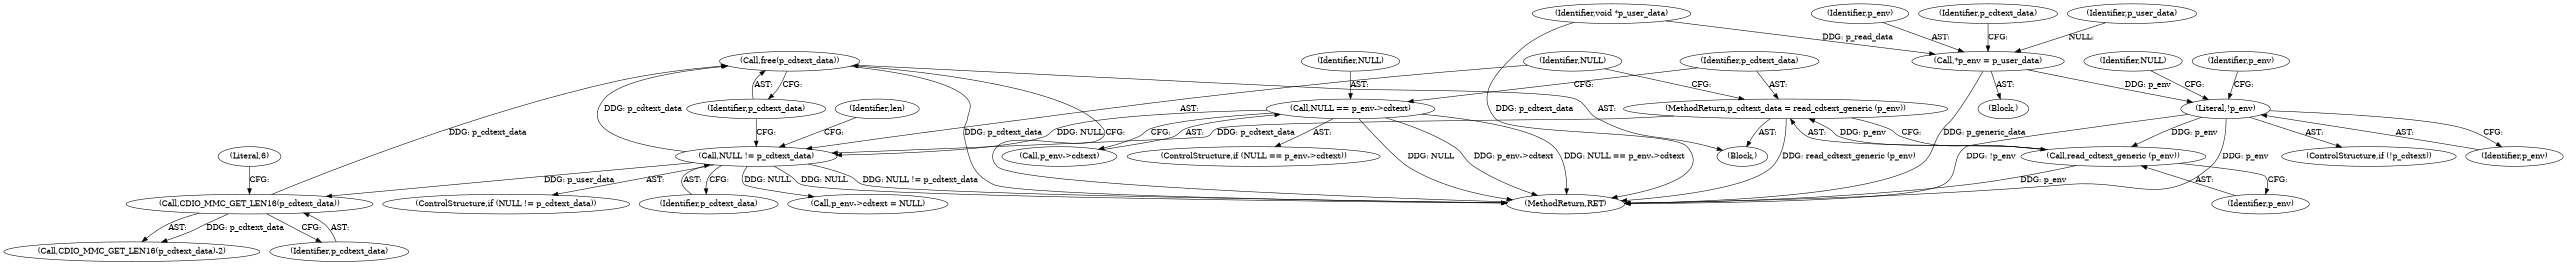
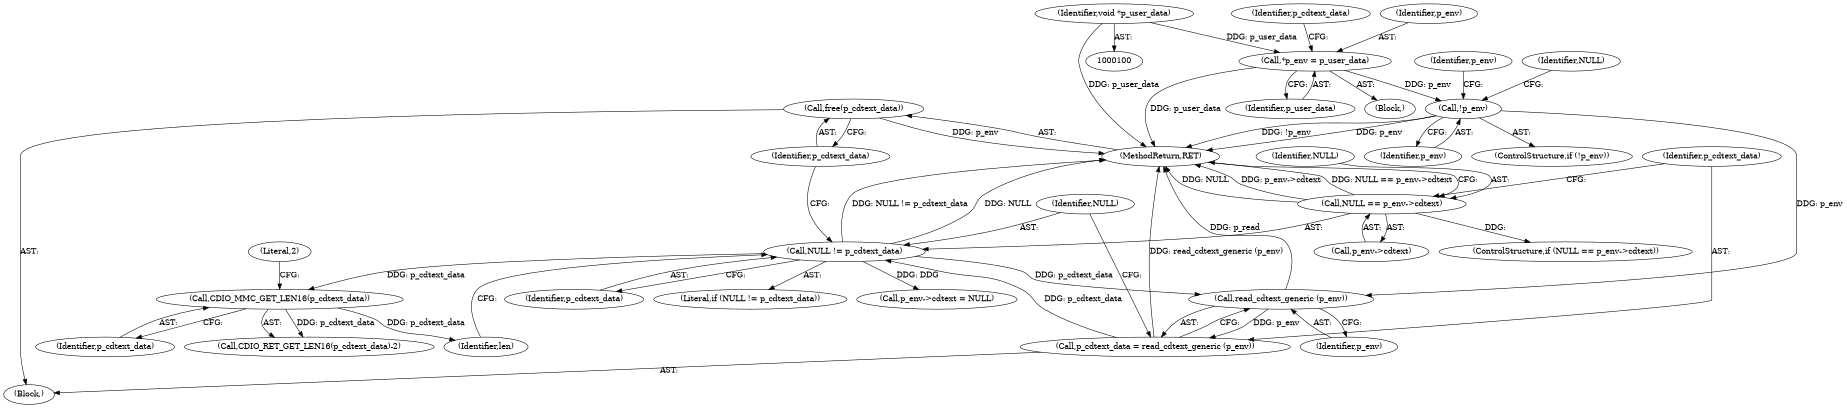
edge "(Identifier,void *p_user_data)" -> "(Call,*p_env = p_user_data)": label "DDG: p_read_data" -> "DDG: p_user_data"
edge "(Identifier,p_user_data)" -> "(Call,*p_env = p_user_data)": label "NULL: " -> "AST: "
node "1000100": added
edge "(Call,*p_env = p_user_data)" -> "(Identifier,p_user_data)": added, label "CFG:"
edge "(Call,NULL != p_cdtext_data)" -> "(Call,free(p_cdtext_data))": now "(Call,NULL != p_cdtext_data)" -> "(Call,read_cdtext_generic (p_env))"
edge "(Identifier,void *p_user_data)" -> "(MethodReturn,RET)": label "DDG: p_cdtext_data" -> "DDG: p_user_data"
node "(MethodReturn,p_cdtext_data = read_cdtext_generic (p_env))": label "(MethodReturn,p_cdtext_data = read_cdtext_generic (p_env))" -> "(Call,p_cdtext_data = read_cdtext_generic (p_env))"
node "(Literal,!p_env)": label "(Literal,!p_env)" -> "(Call,!p_env)"
edge "(Call,CDIO_MMC_GET_LEN16(p_cdtext_data))" -> "(Call,free(p_cdtext_data))": now "(Call,CDIO_MMC_GET_LEN16(p_cdtext_data))" -> "(Identifier,len)"
edge "(Call,free(p_cdtext_data))" -> "(MethodReturn,RET)": label "DDG: p_cdtext_data" -> "DDG: p_env"
edge "(Call,NULL == p_env->cdtext)" -> "(Call,NULL != p_cdtext_data)": label "DDG: NULL" -> "AST: "
edge "(MethodReturn,RET)" -> "(Call,free(p_cdtext_data))": label "CFG: " -> "AST: "
edge "(Call,NULL == p_env->cdtext)" -> "(Call,p_env->cdtext)": label "CFG: " -> "AST: "
edge "(Call,NULL == p_env->cdtext)" -> "(ControlStructure,if (NULL == p_env->cdtext))": label "AST: " -> "DDG: "
edge "(Call,*p_env = p_user_data)" -> "(MethodReturn,RET)": label "DDG: p_generic_data" -> "DDG: p_user_data"
node "(Literal,6)": label "(Literal,6)" -> "(Literal,2)"
node "(ControlStructure,if (!p_cdtext))": label "(ControlStructure,if (!p_cdtext))" -> "(ControlStructure,if (!p_env))"
edge "(MethodReturn,RET)" -> "(Call,NULL == p_env->cdtext)": added, label "CFG:"
edge "(Call,NULL != p_cdtext_data)" -> "(Call,CDIO_MMC_GET_LEN16(p_cdtext_data))": label "DDG: p_user_data" -> "DDG: p_cdtext_data"
edge "(Call,NULL != p_cdtext_data)" -> "(Call,p_env->cdtext = NULL)": label "DDG: NULL" -> "DDG: DDG"
edge "(Call,read_cdtext_generic (p_env))" -> "(MethodReturn,RET)": label "DDG: p_env" -> "DDG: p_read"
node "(ControlStructure,if (NULL != p_cdtext_data))": label "(ControlStructure,if (NULL != p_cdtext_data))" -> "(Literal,if (NULL != p_cdtext_data))"
node "(Call,CDIO_MMC_GET_LEN16(p_cdtext_data)-2)": label "(Call,CDIO_MMC_GET_LEN16(p_cdtext_data)-2)" -> "(Call,CDIO_RET_GET_LEN16(p_cdtext_data)-2)"
